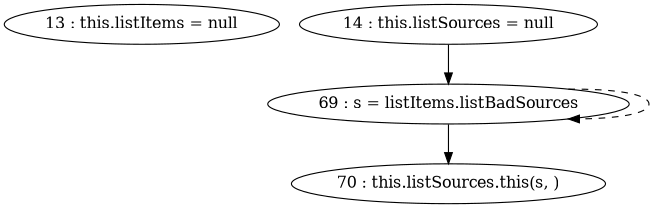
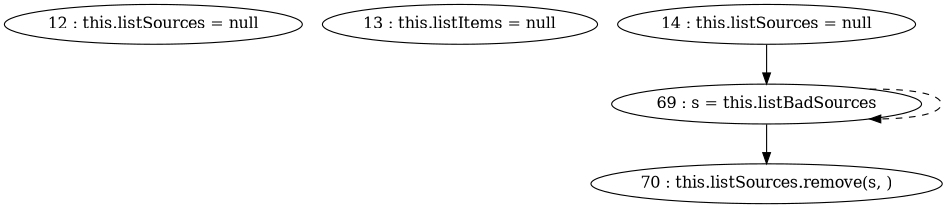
node "12 : this.listSources = null": added
node "69 : s = listItems.listBadSources": label "69 : s = listItems.listBadSources" -> "69 : s = this.listBadSources"
node "70 : this.listSources.this(s, )": label "70 : this.listSources.this(s, )" -> "70 : this.listSources.remove(s, )"
